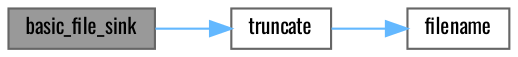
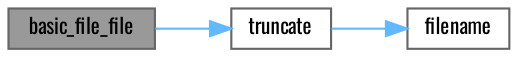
node "basic_file_sink": label "basic_file_sink" -> "basic_file_file"
